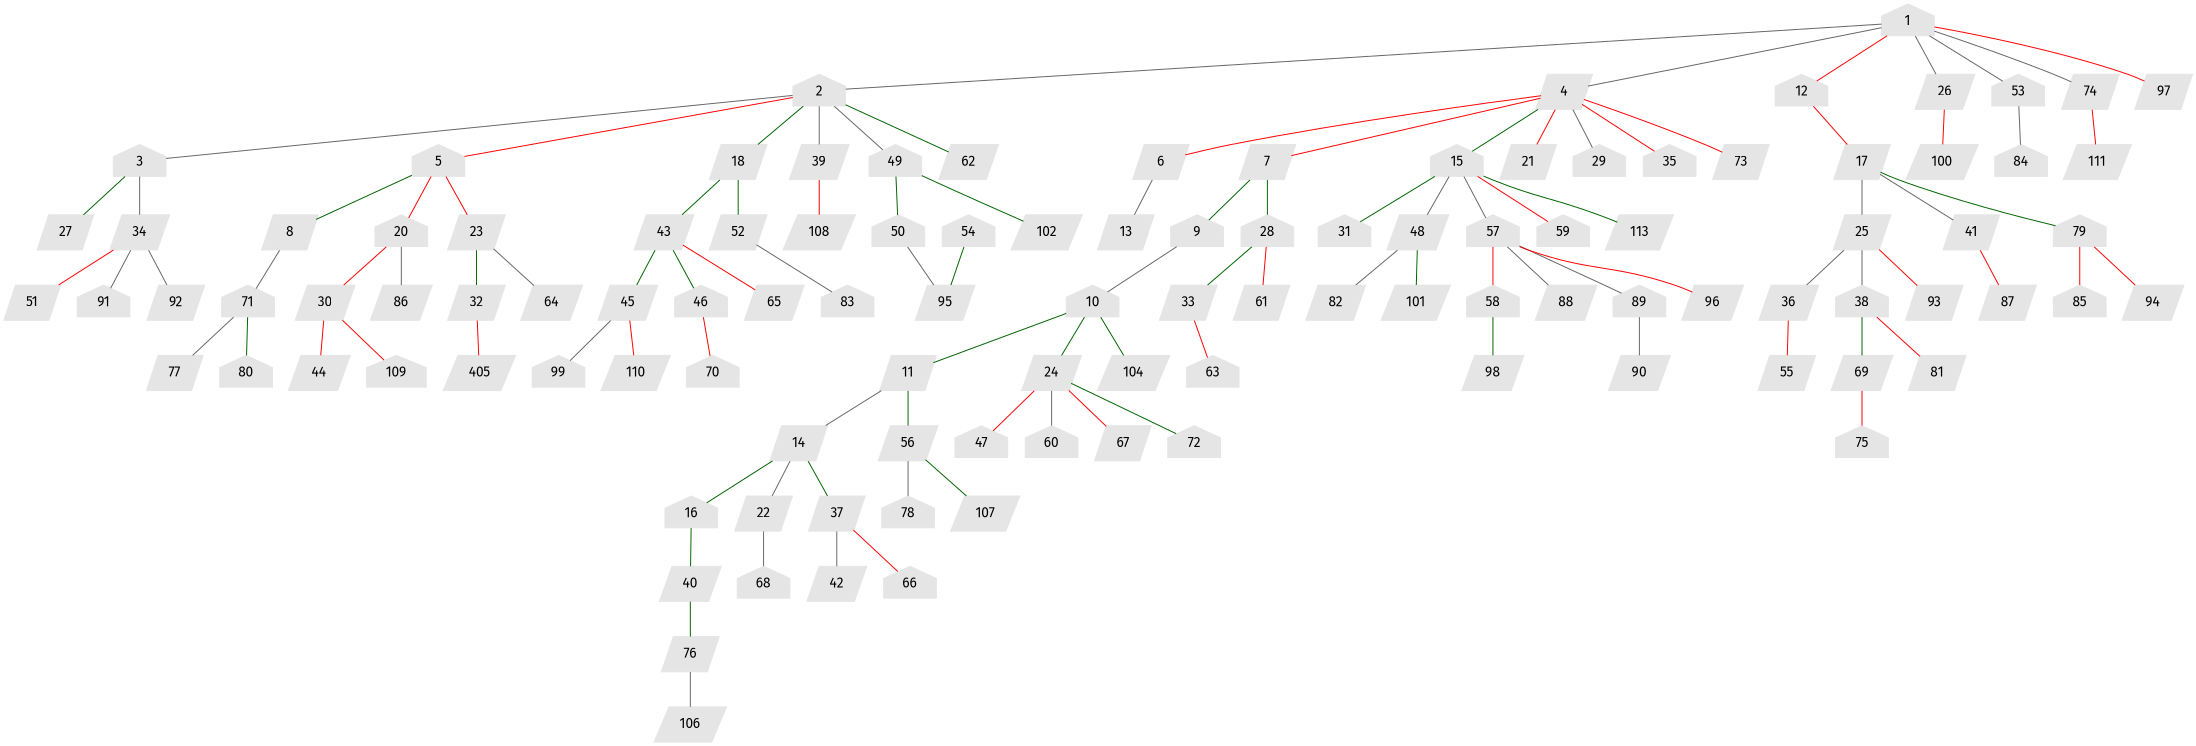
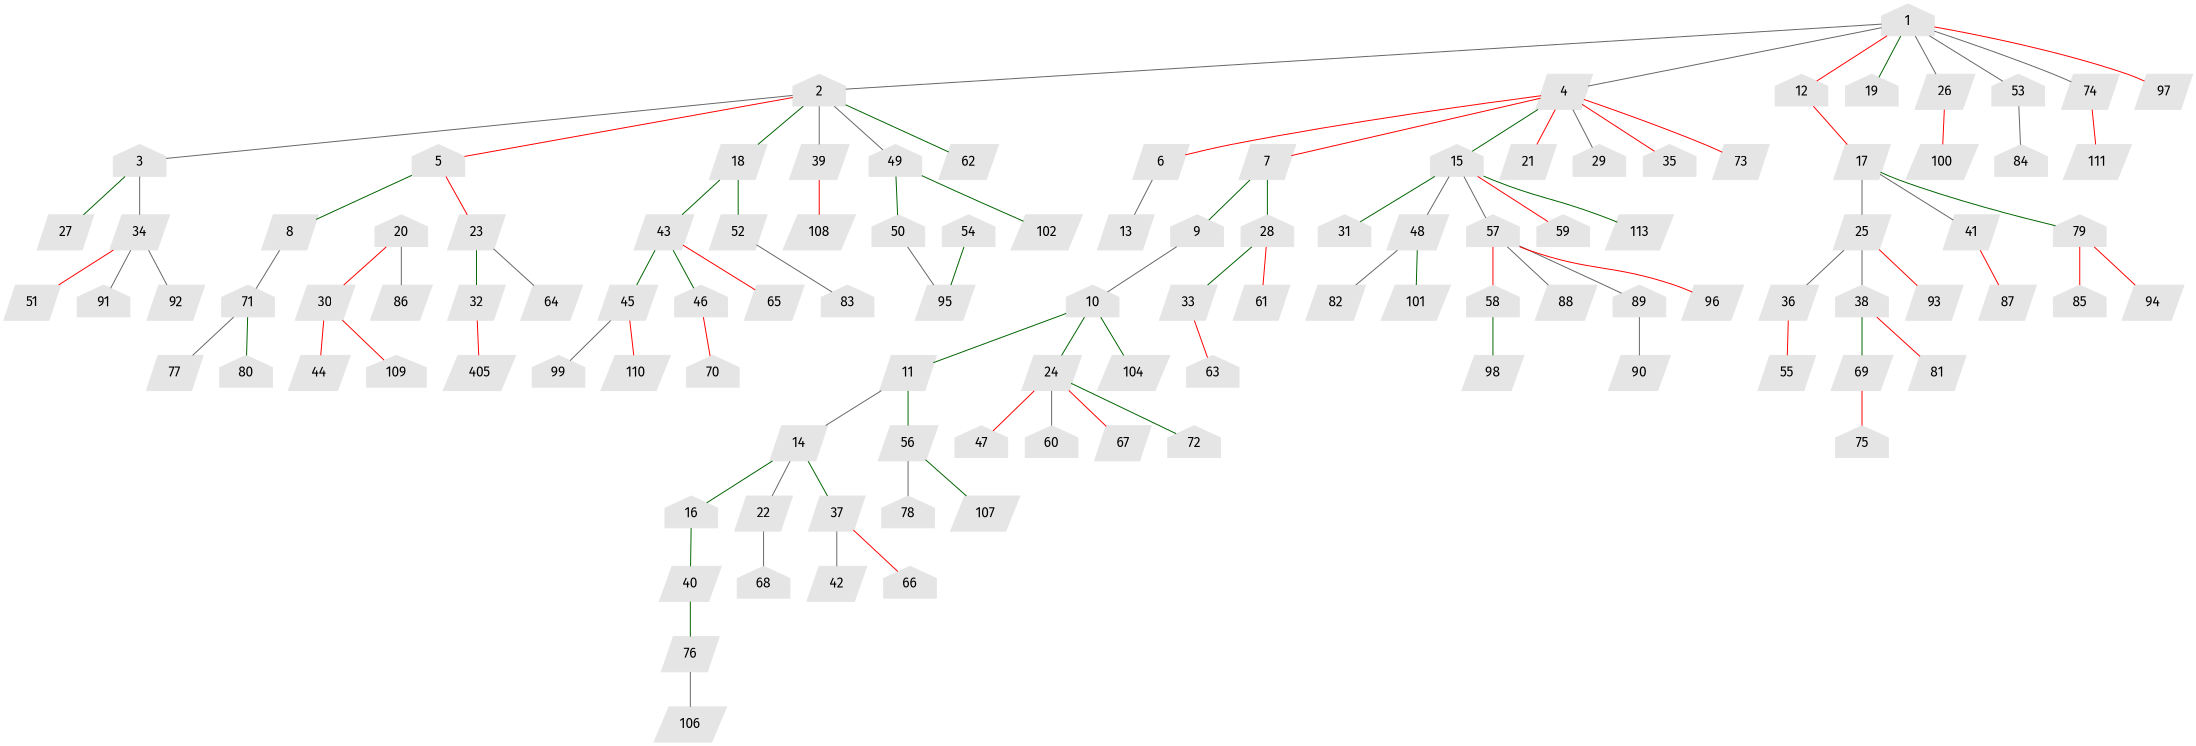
node "19": added
edge "5" -- "20": removed
